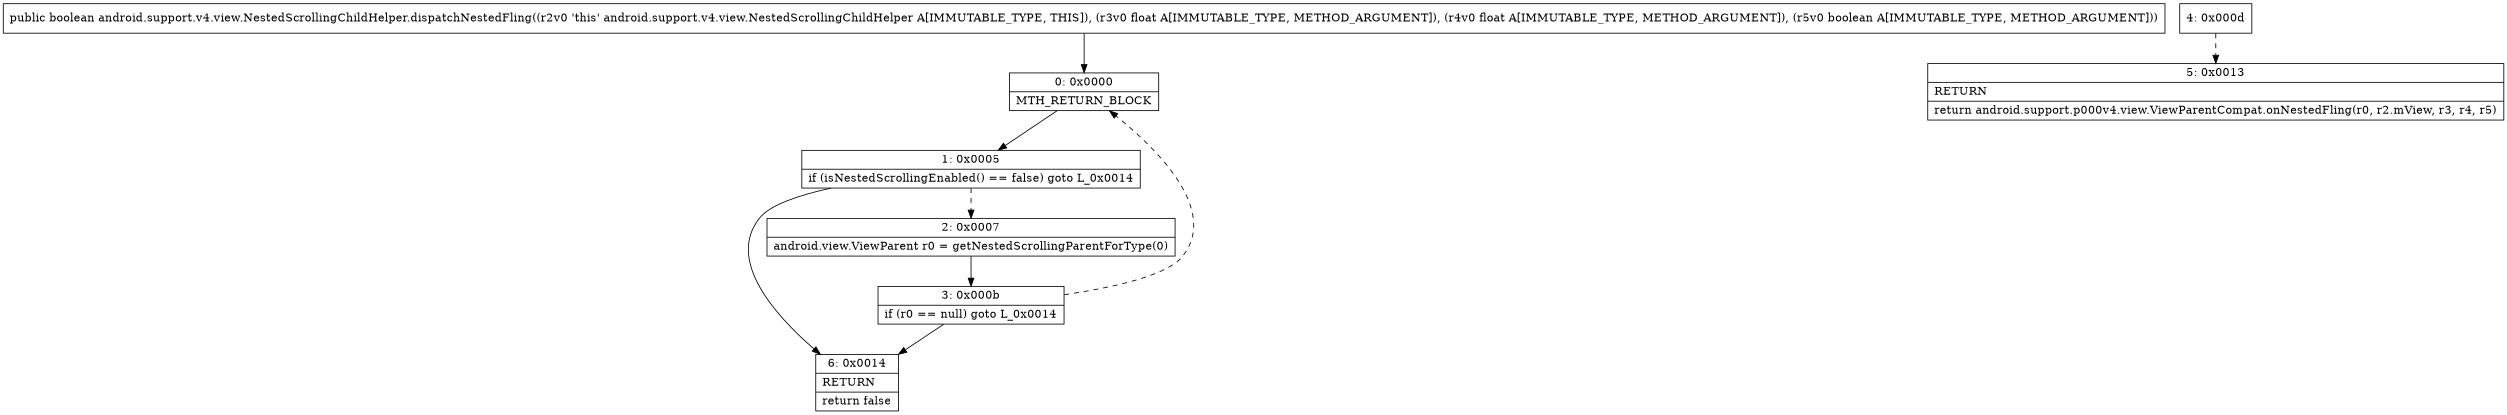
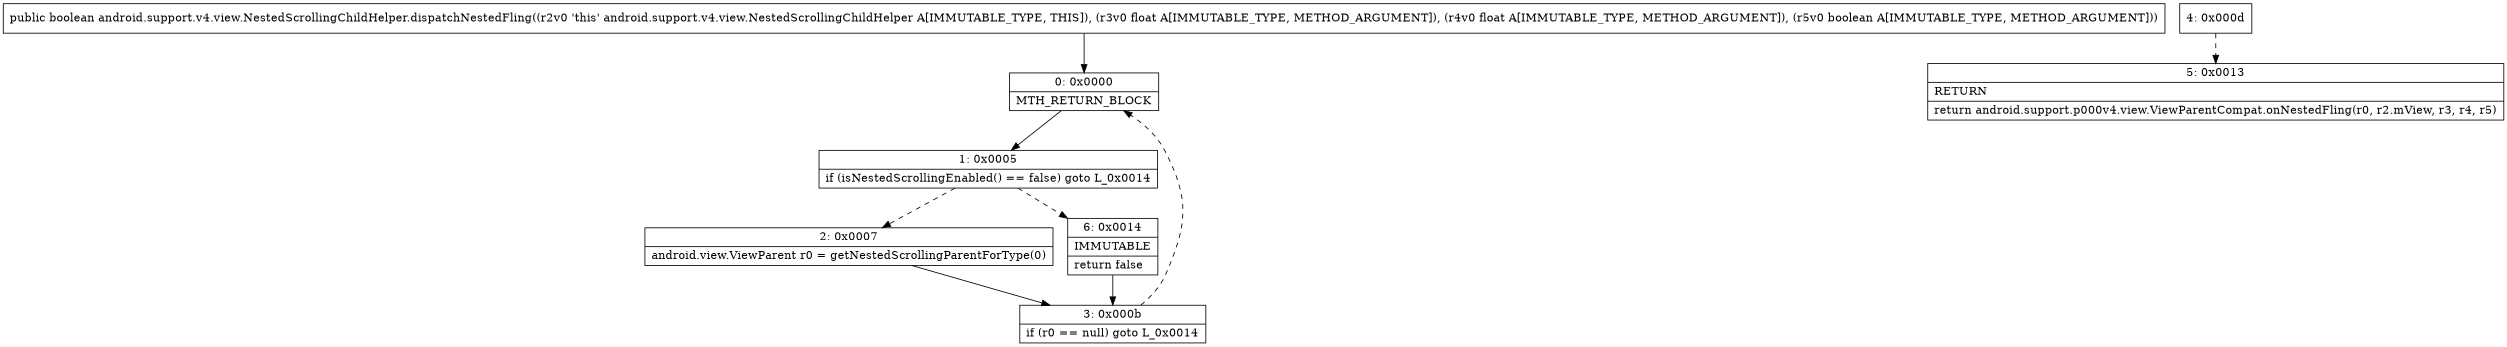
edge "1: 0x0005" -> "6: 0x0014": style solid -> dashed
edge "3: 0x000b" -> "6: 0x0014": reversed
node "6: 0x0014": text "RETURN" -> "IMMUTABLE"
